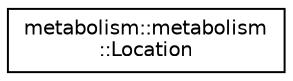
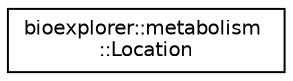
node "metabolism::metabolism ::Location": label "metabolism::metabolism ::Location" -> "bioexplorer::metabolism ::Location"
